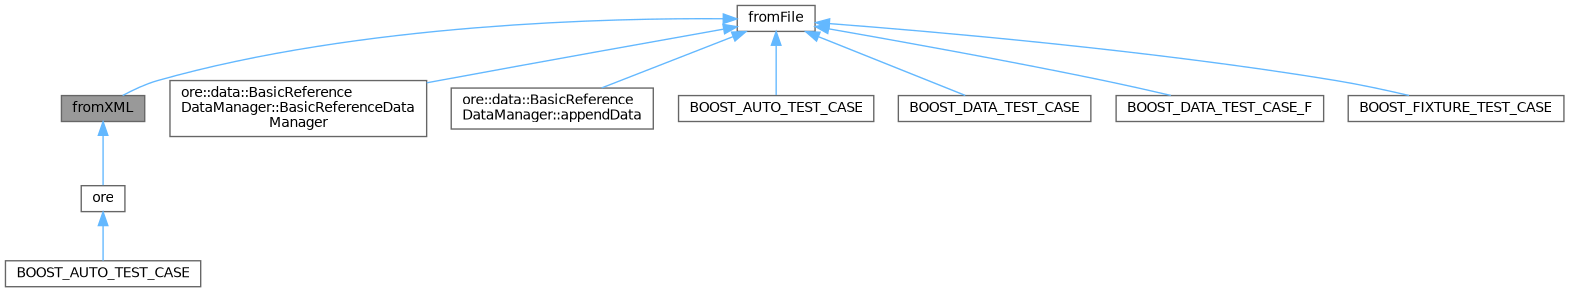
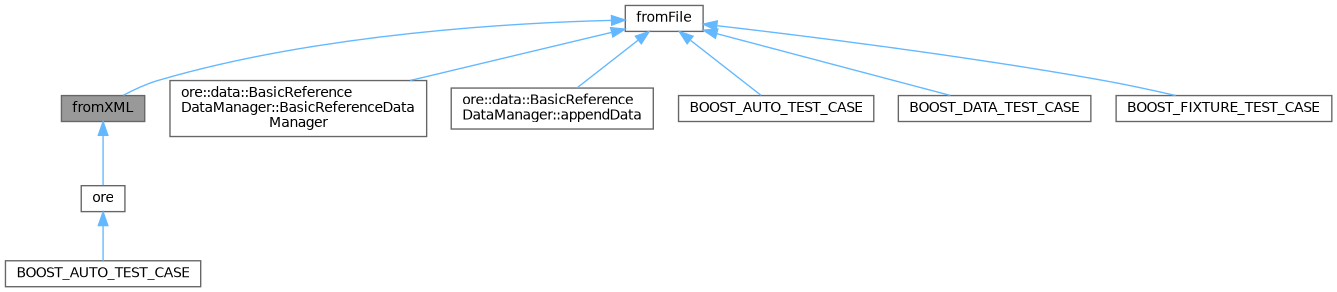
node "BOOST_DATA_TEST_CASE_F": removed
